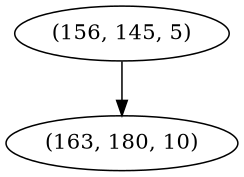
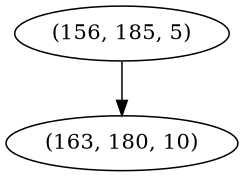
node "(156, 145, 5)": label "(156, 145, 5)" -> "(156, 185, 5)"
